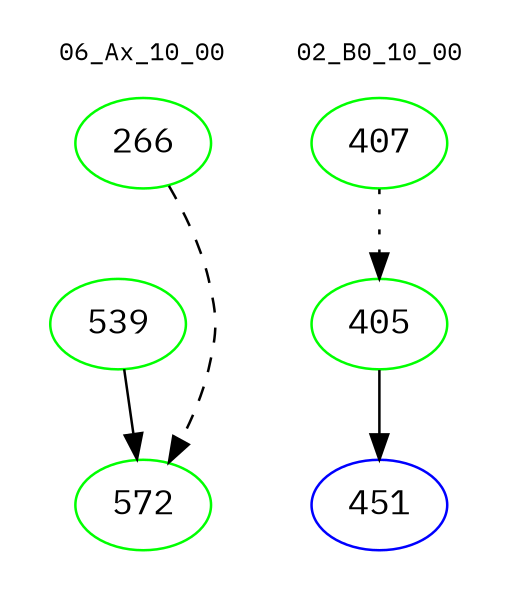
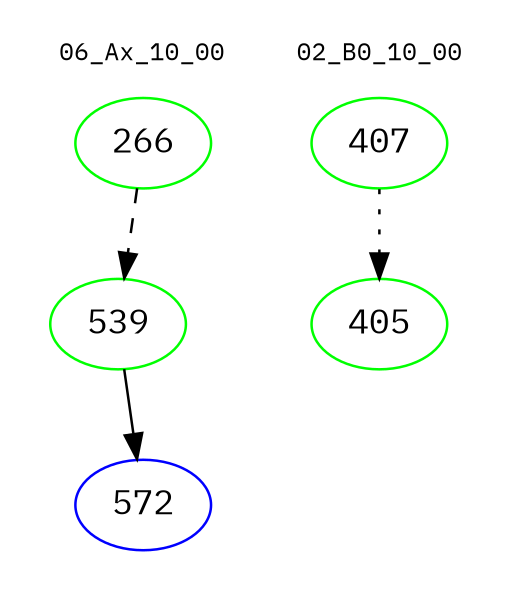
edge "266" -> "572": now "266" -> "539"
node "572": color green -> blue
node "451": removed
